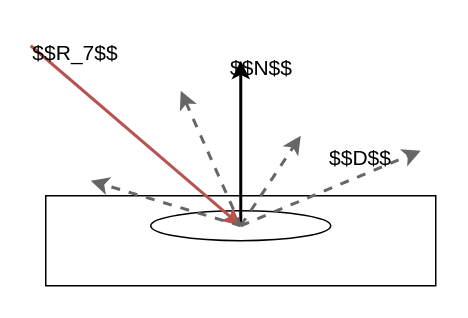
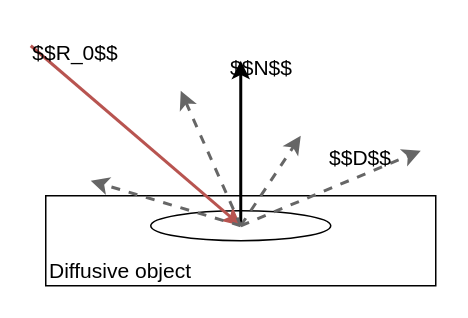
node "$$R_7$$": label "$$R_7$$" -> "$$R_0$$"
node "Diffusive object": added
